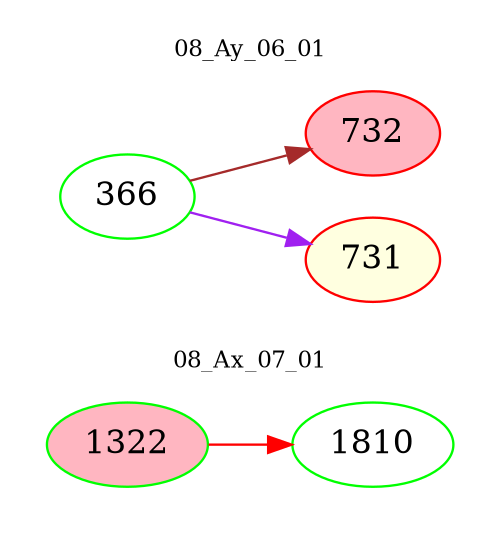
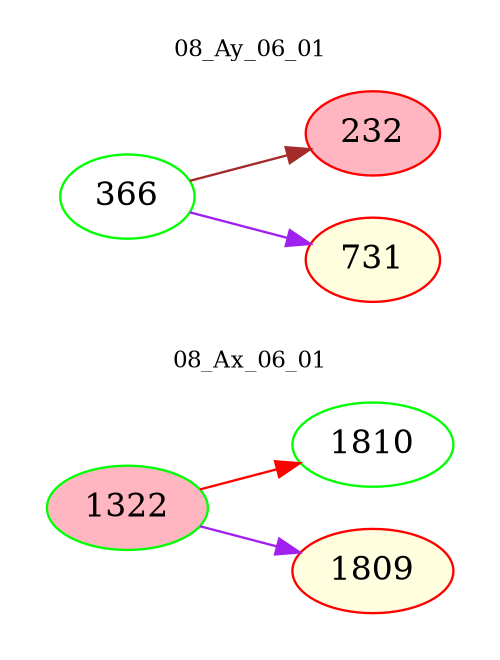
node "732": label "732" -> "232"
cluster "08_Ax_07_01": label "08_Ax_07_01" -> "08_Ax_06_01"
node "1809": added
